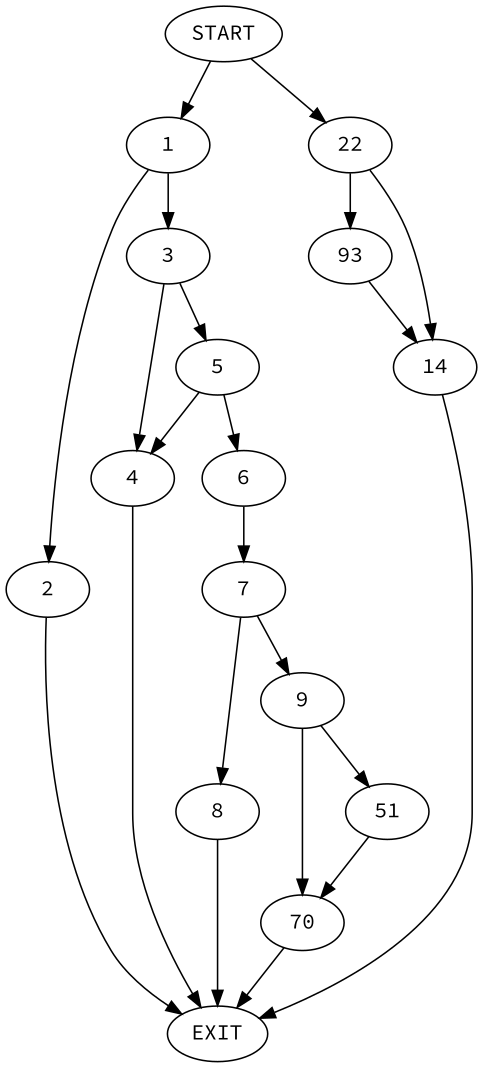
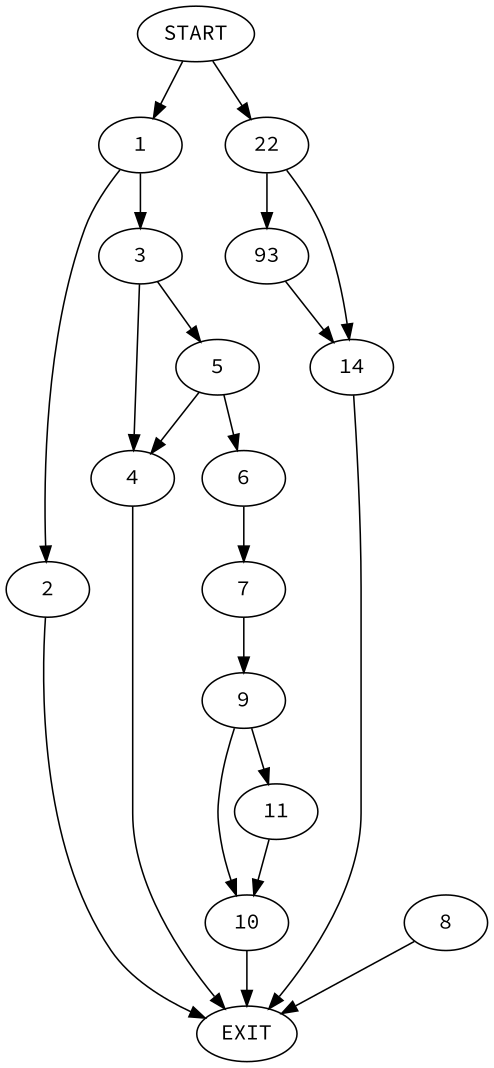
edge "7" -> "8": removed
node "51": label "51" -> "11"
node "70": label "70" -> "10"
